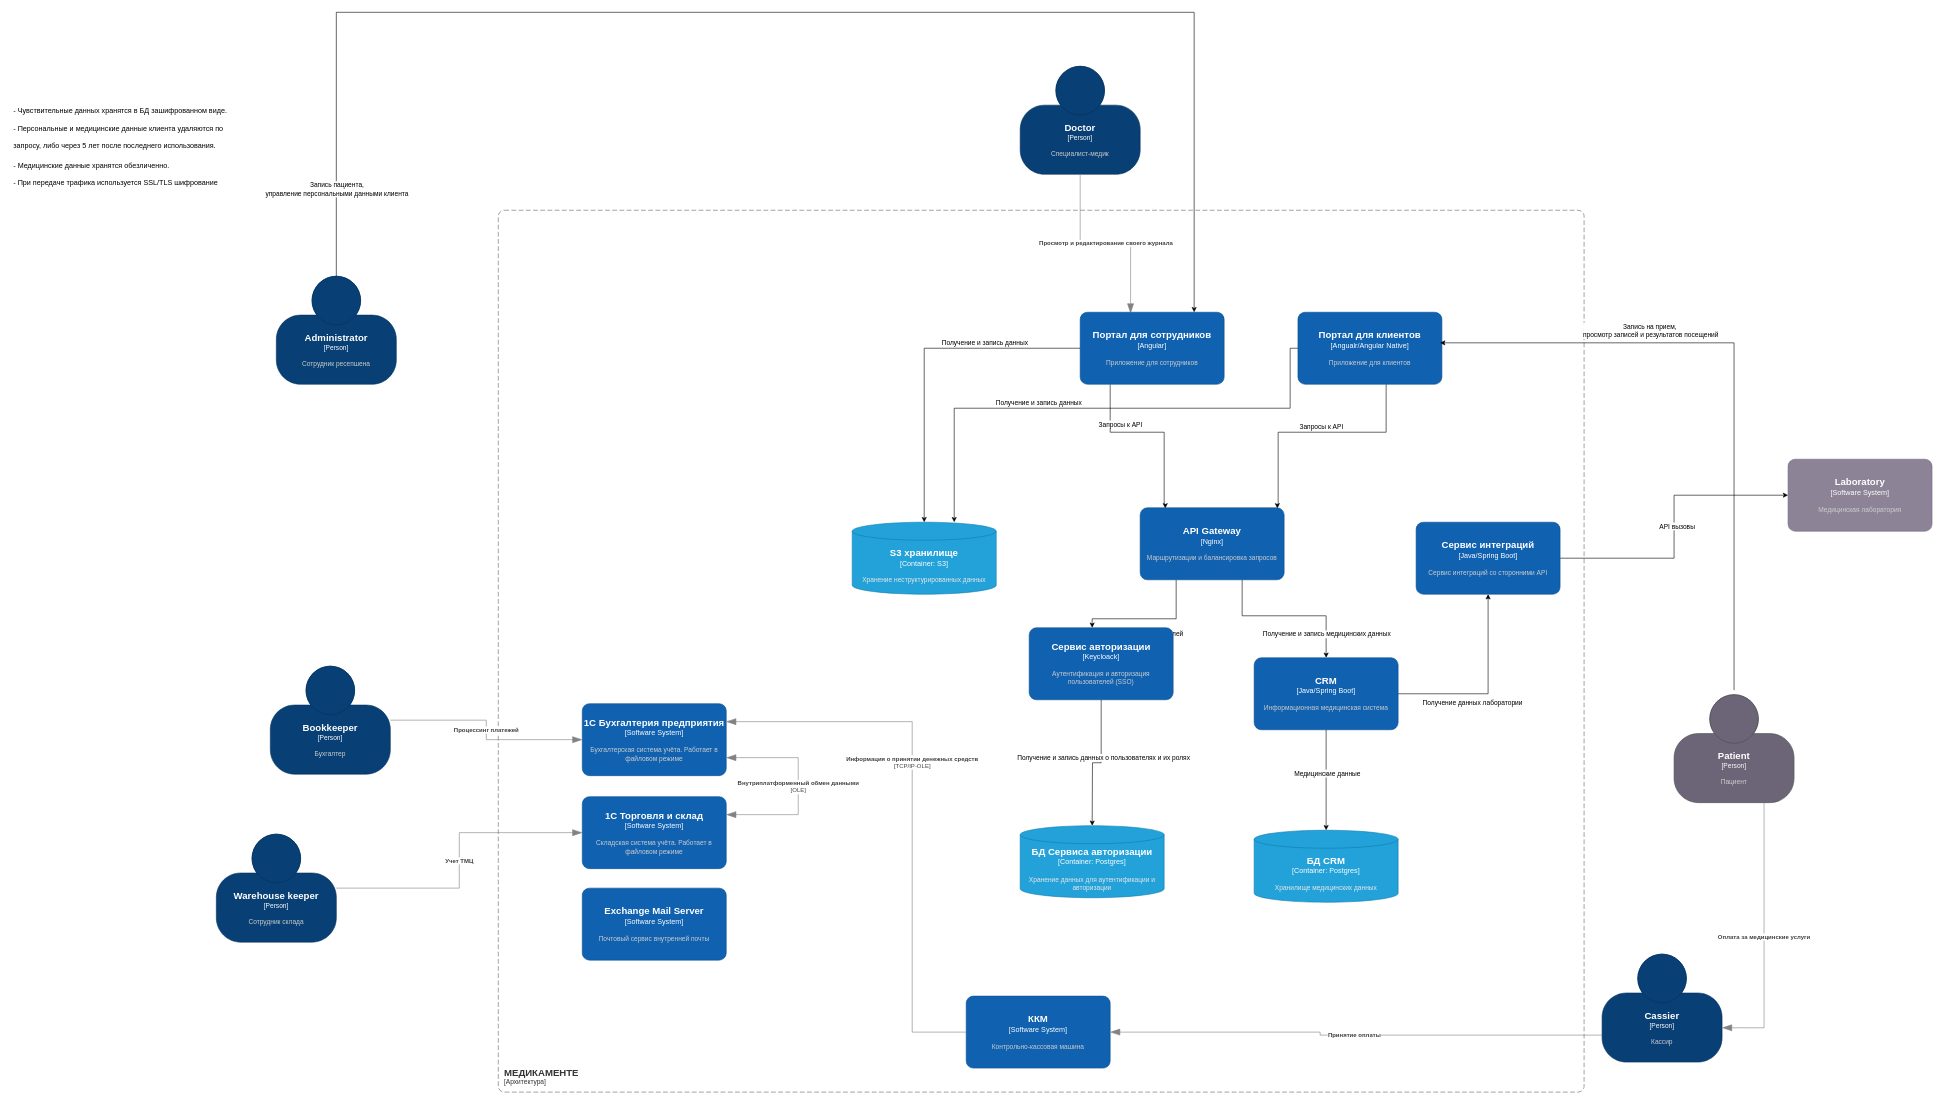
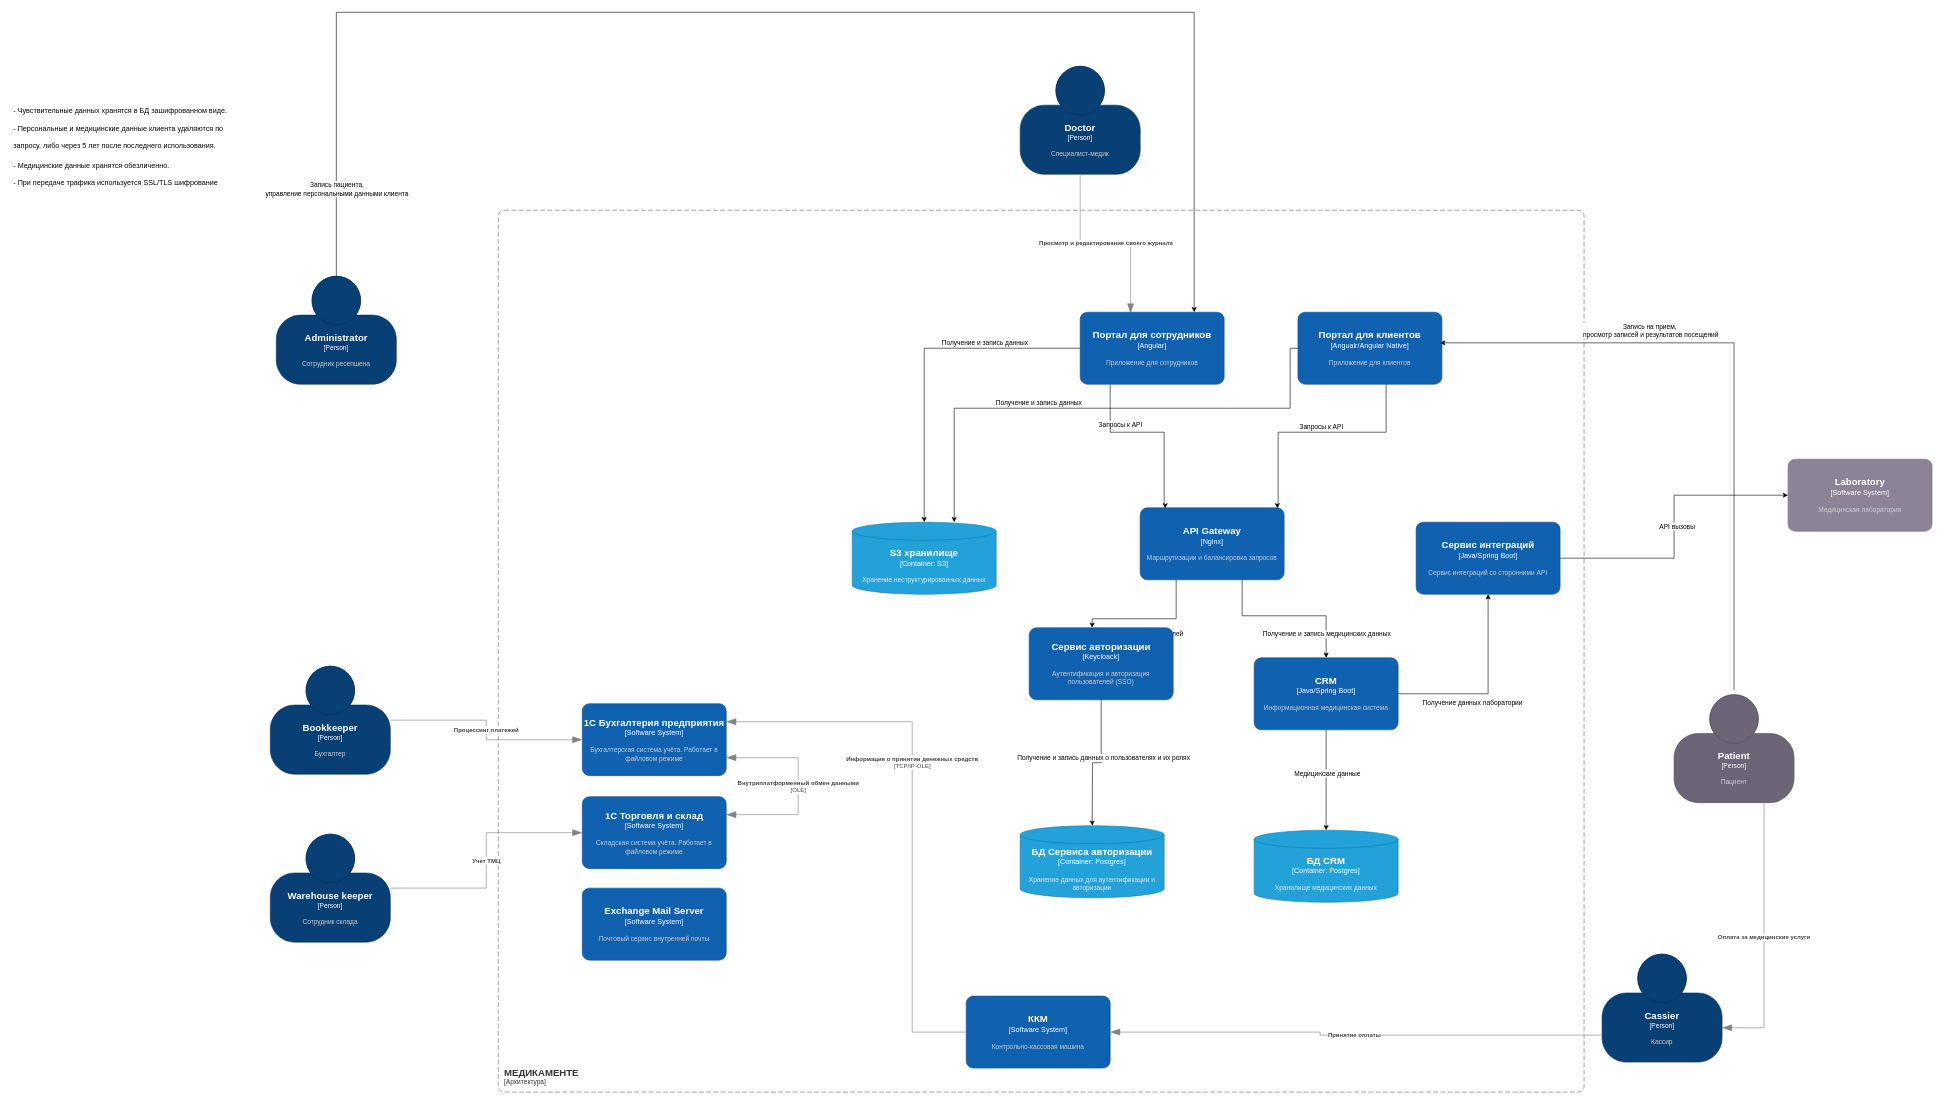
node "Warehouse keeper [Person] Сотрудник склада": moved (276, 888) -> (330, 888)
